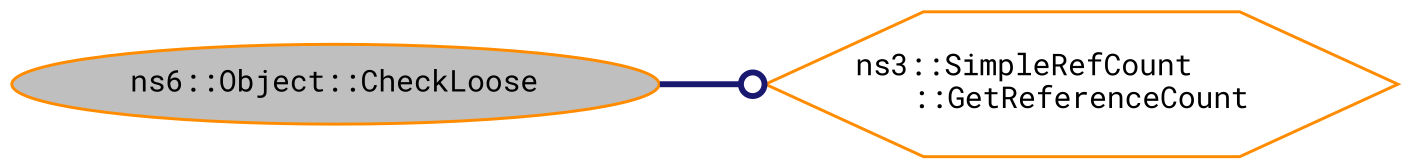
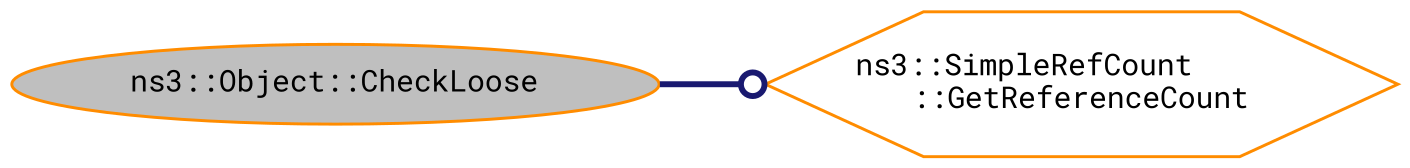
node "ns6::Object::CheckLoose": label "ns6::Object::CheckLoose" -> "ns3::Object::CheckLoose"
